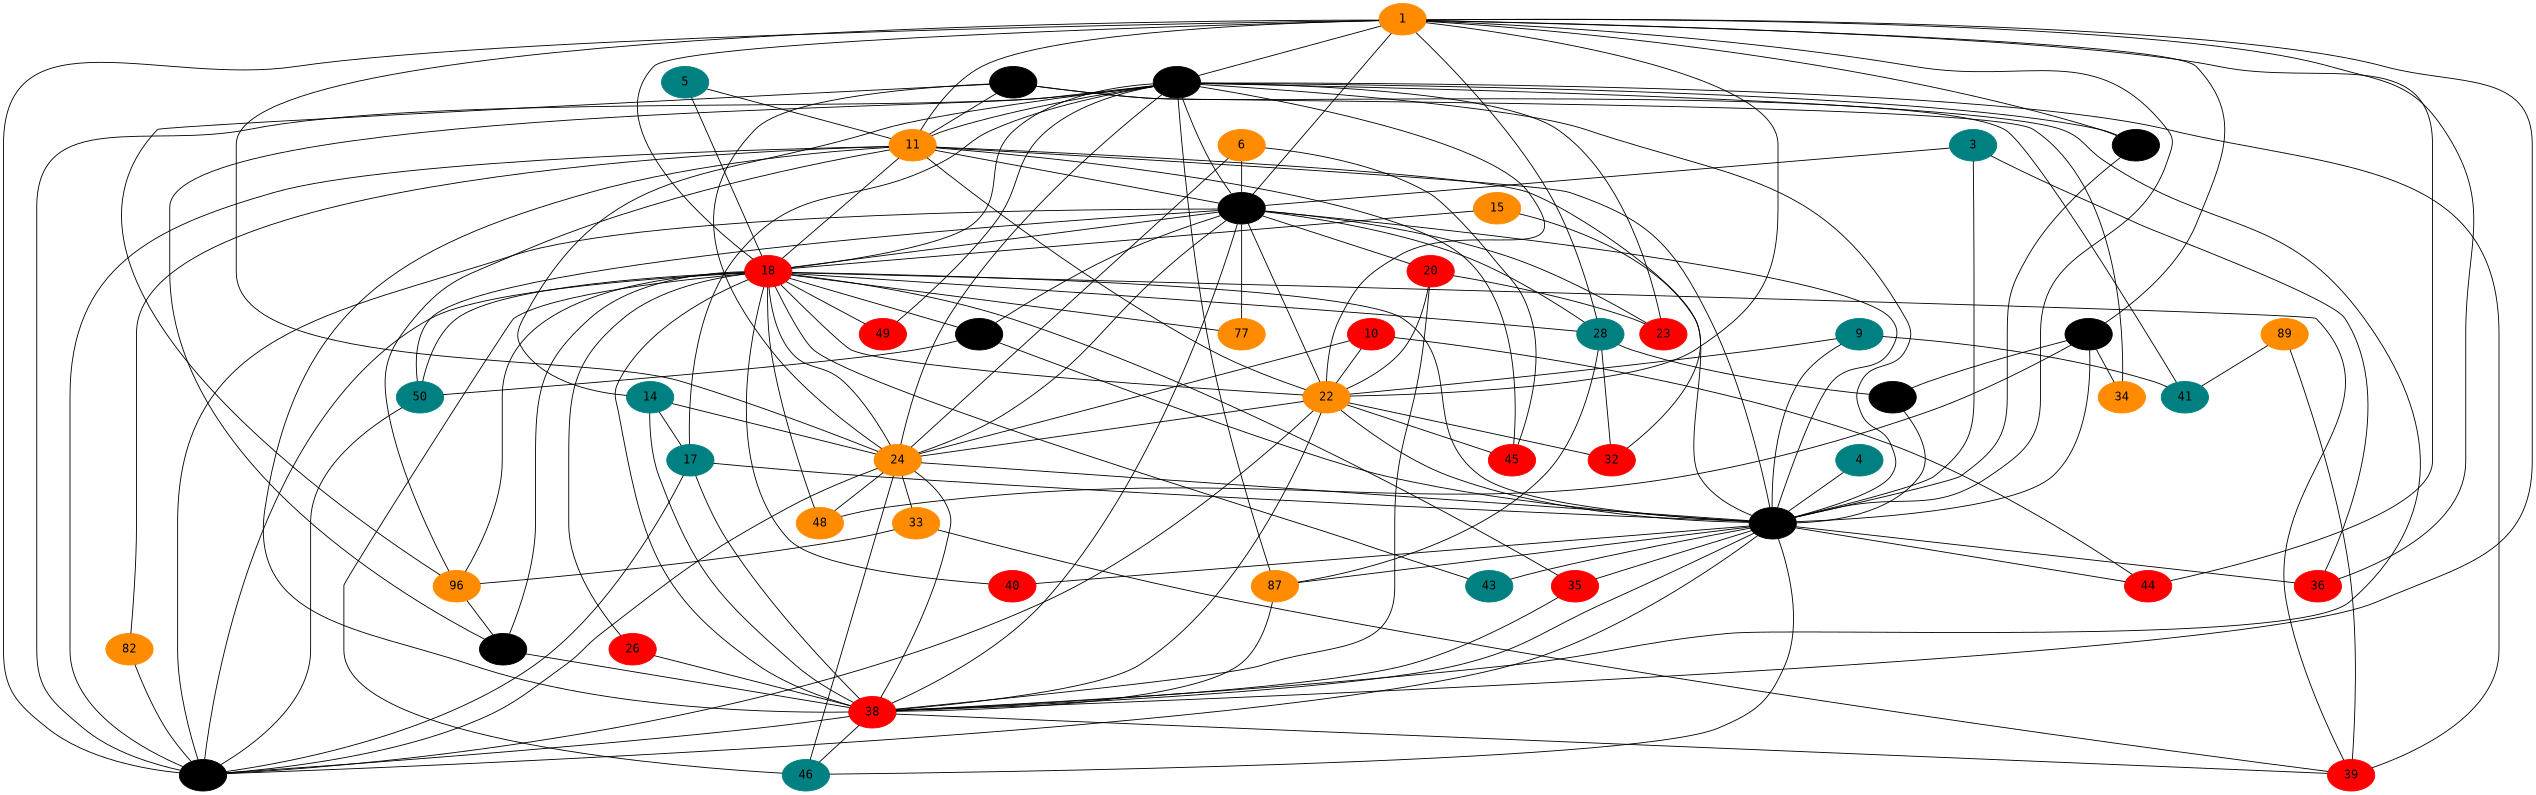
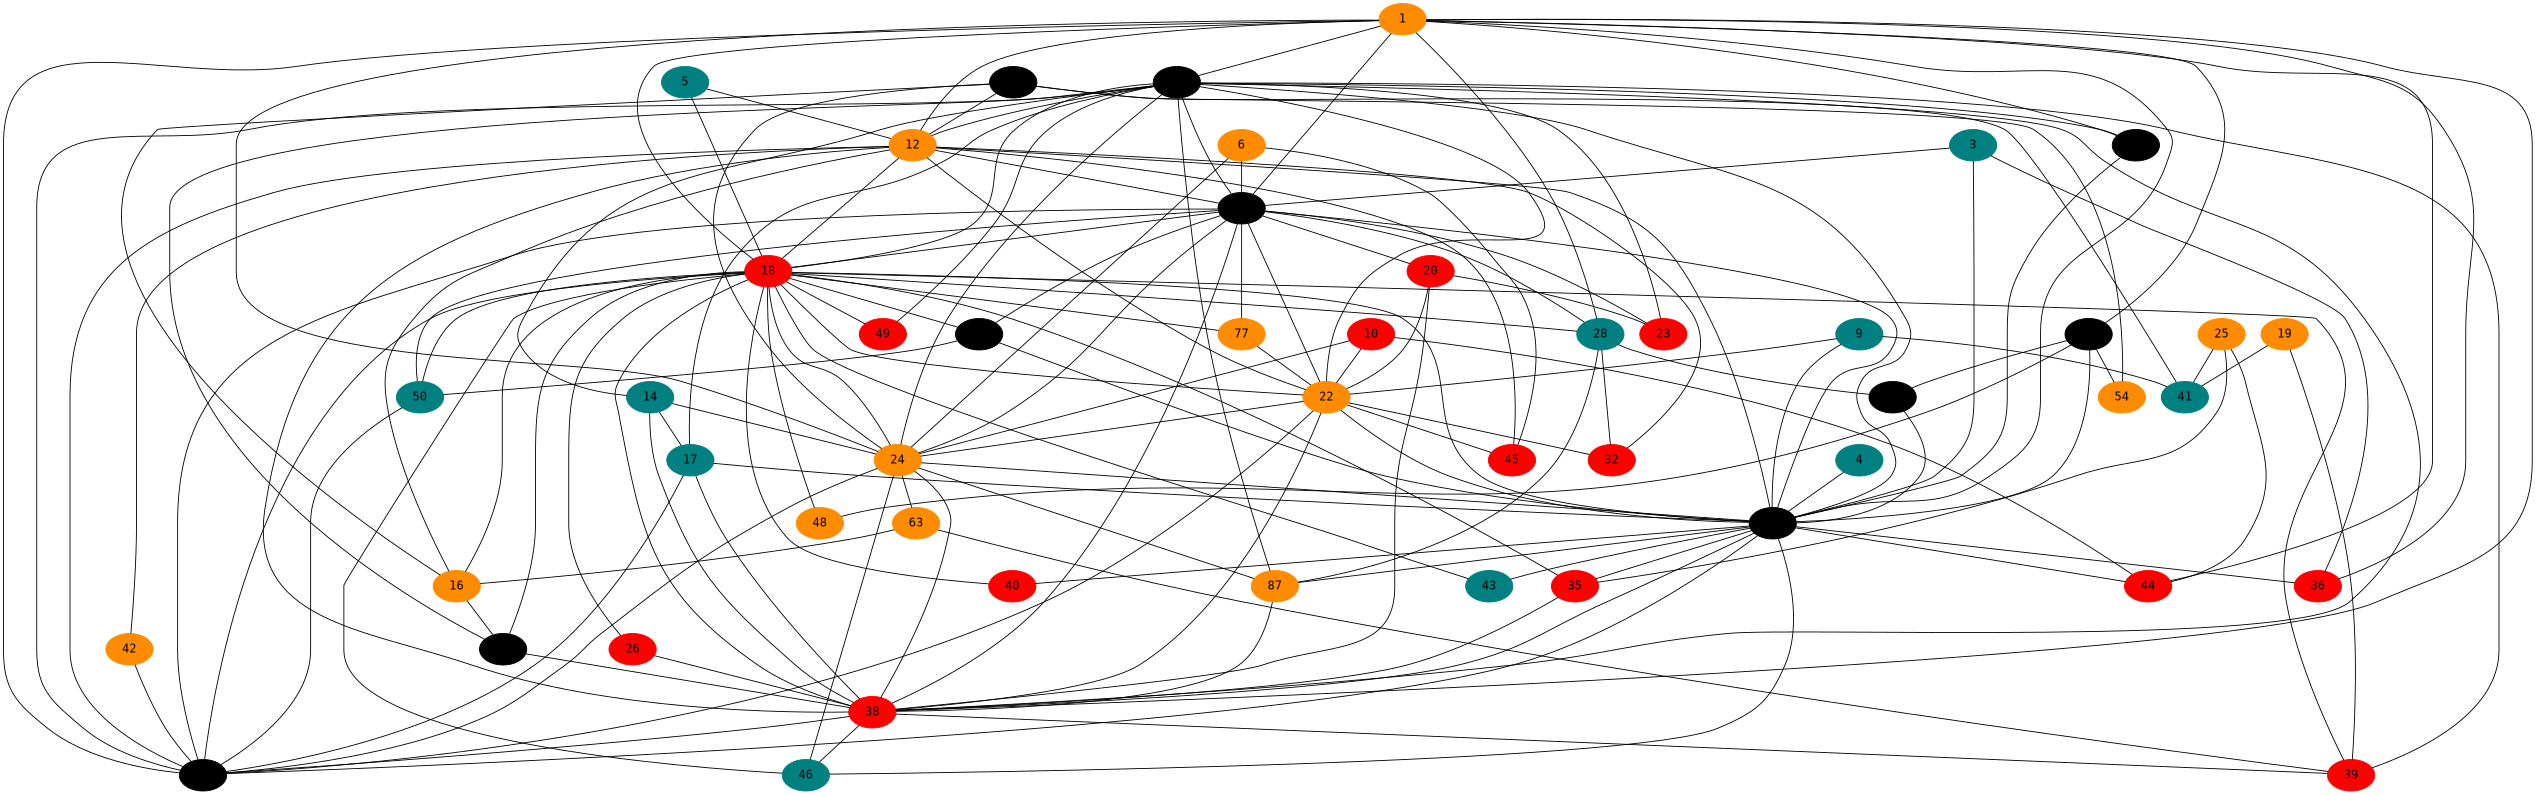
node "11": label "11" -> "12"
node "15": removed
edge "1" -- "22": now "77" -- "22"
node "25": added
node "89": label "89" -> "19"
node "34": label "34" -> "54"
edge "24" -- "48": now "24" -- "87"
node "33": label "33" -> "63"
node "96": label "96" -> "16"
node "82": label "82" -> "42"
